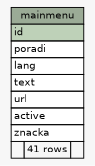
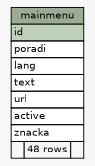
node "mainmenu": text "41 rows" -> "48 rows"
